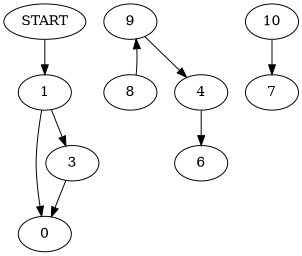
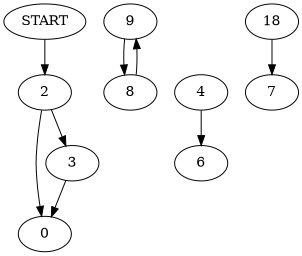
node "10": label "10" -> "18"
edge "9" -> "4": now "9" -> "8"
node "1": label "1" -> "2"
